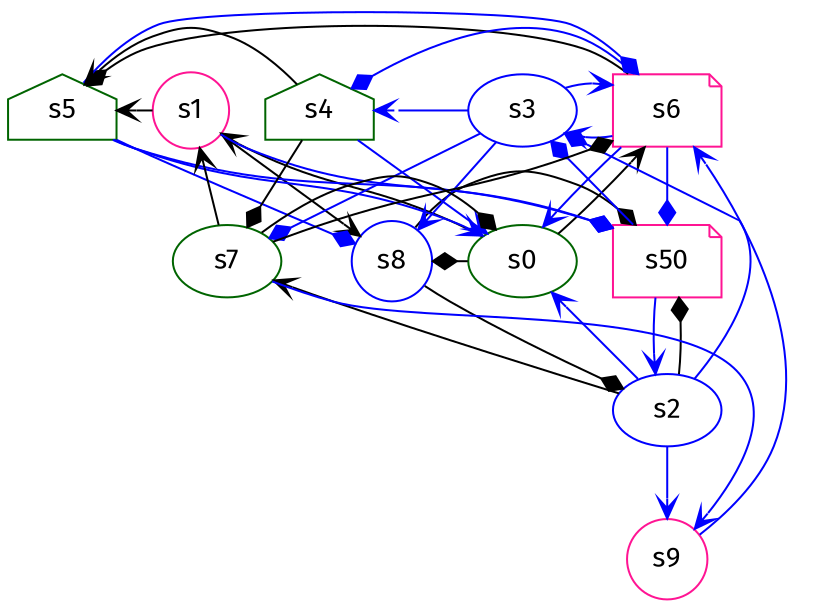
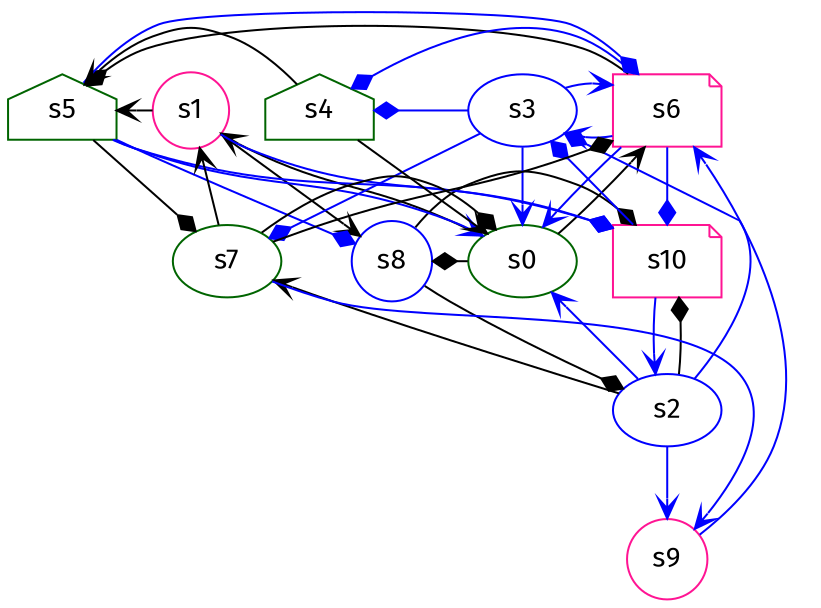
edge "s3" -> "s4": arrowhead vee -> diamond
edge "s4" -> "s0": color blue -> black
edge "s3" -> "s8": now "s3" -> "s0"
edge "s4" -> "s7": now "s5" -> "s7"
node "s50": label "s50" -> "s10"
